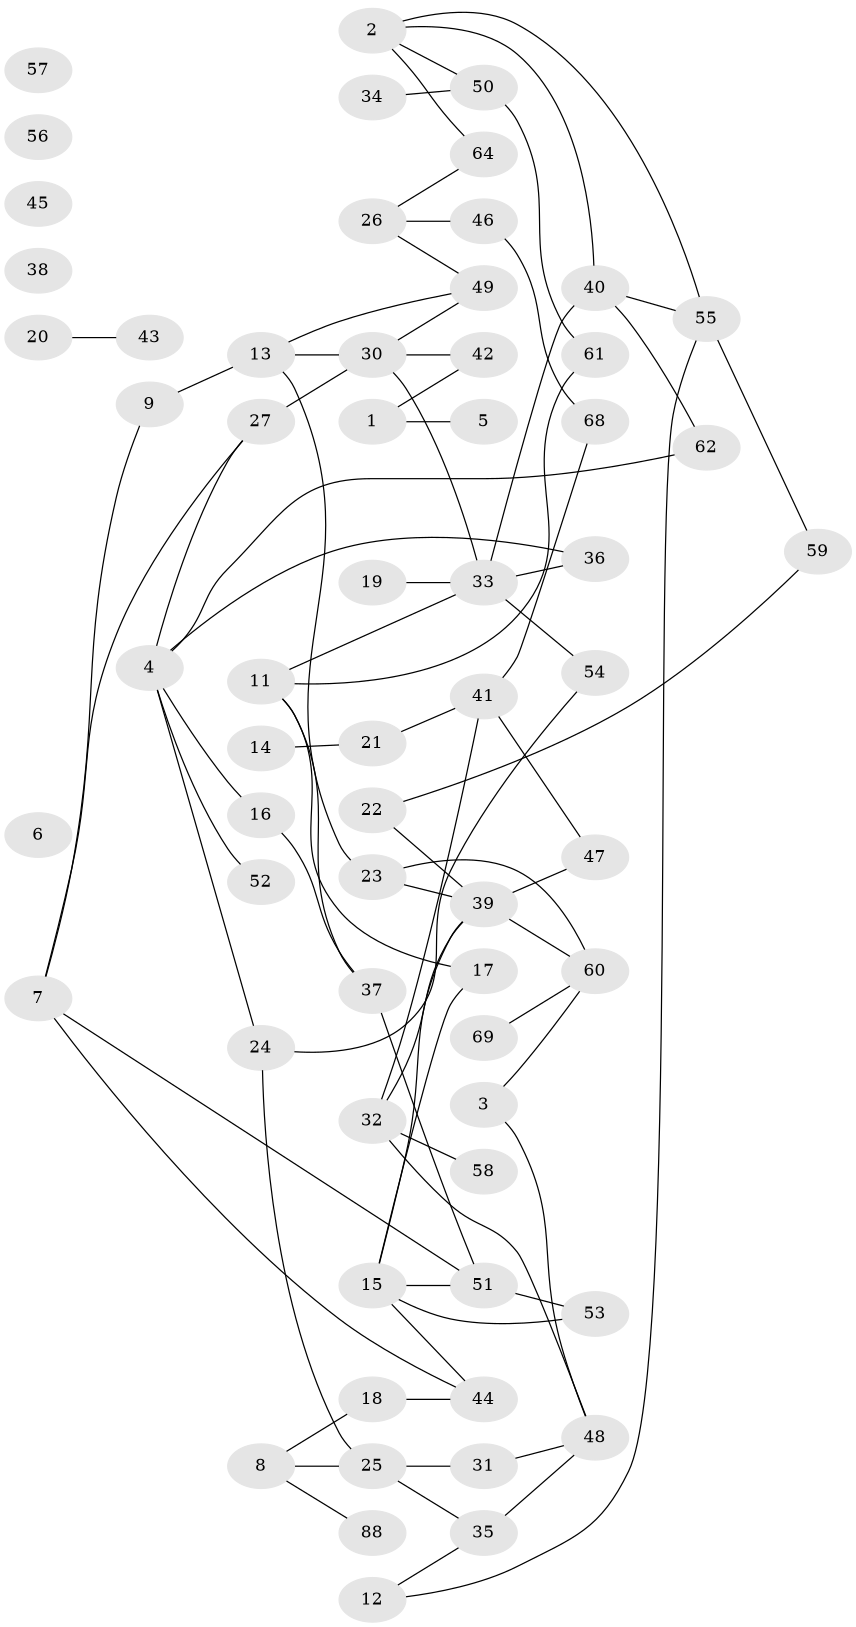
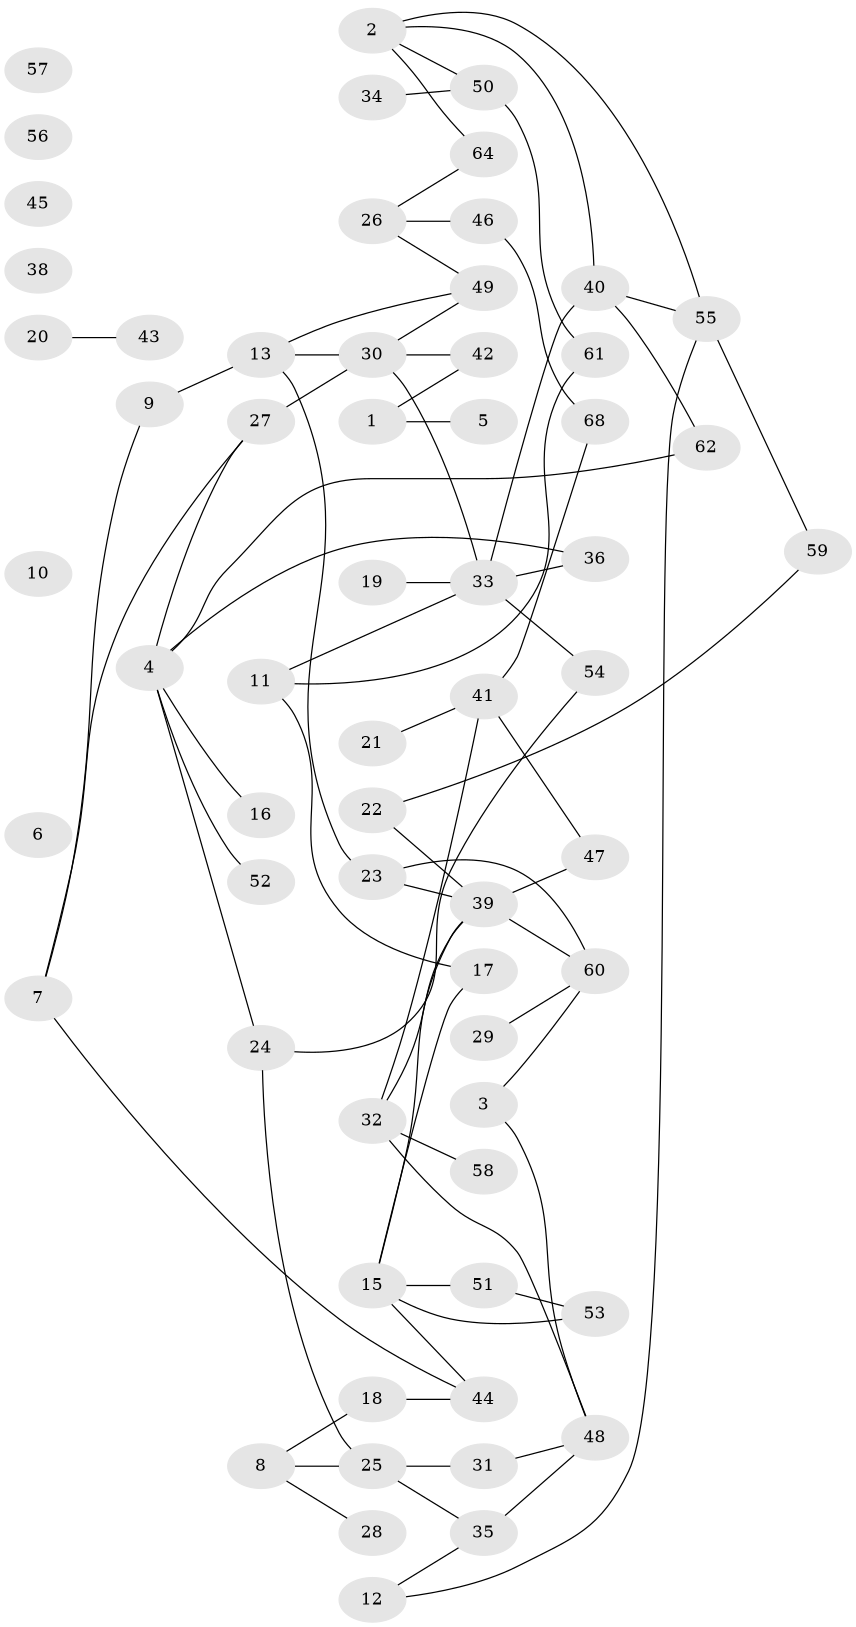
node "10": added
node "14": removed
node "37": removed
node "69": label "69" -> "29"
edge "7" -- "51": removed
node "88": label "88" -> "28"
